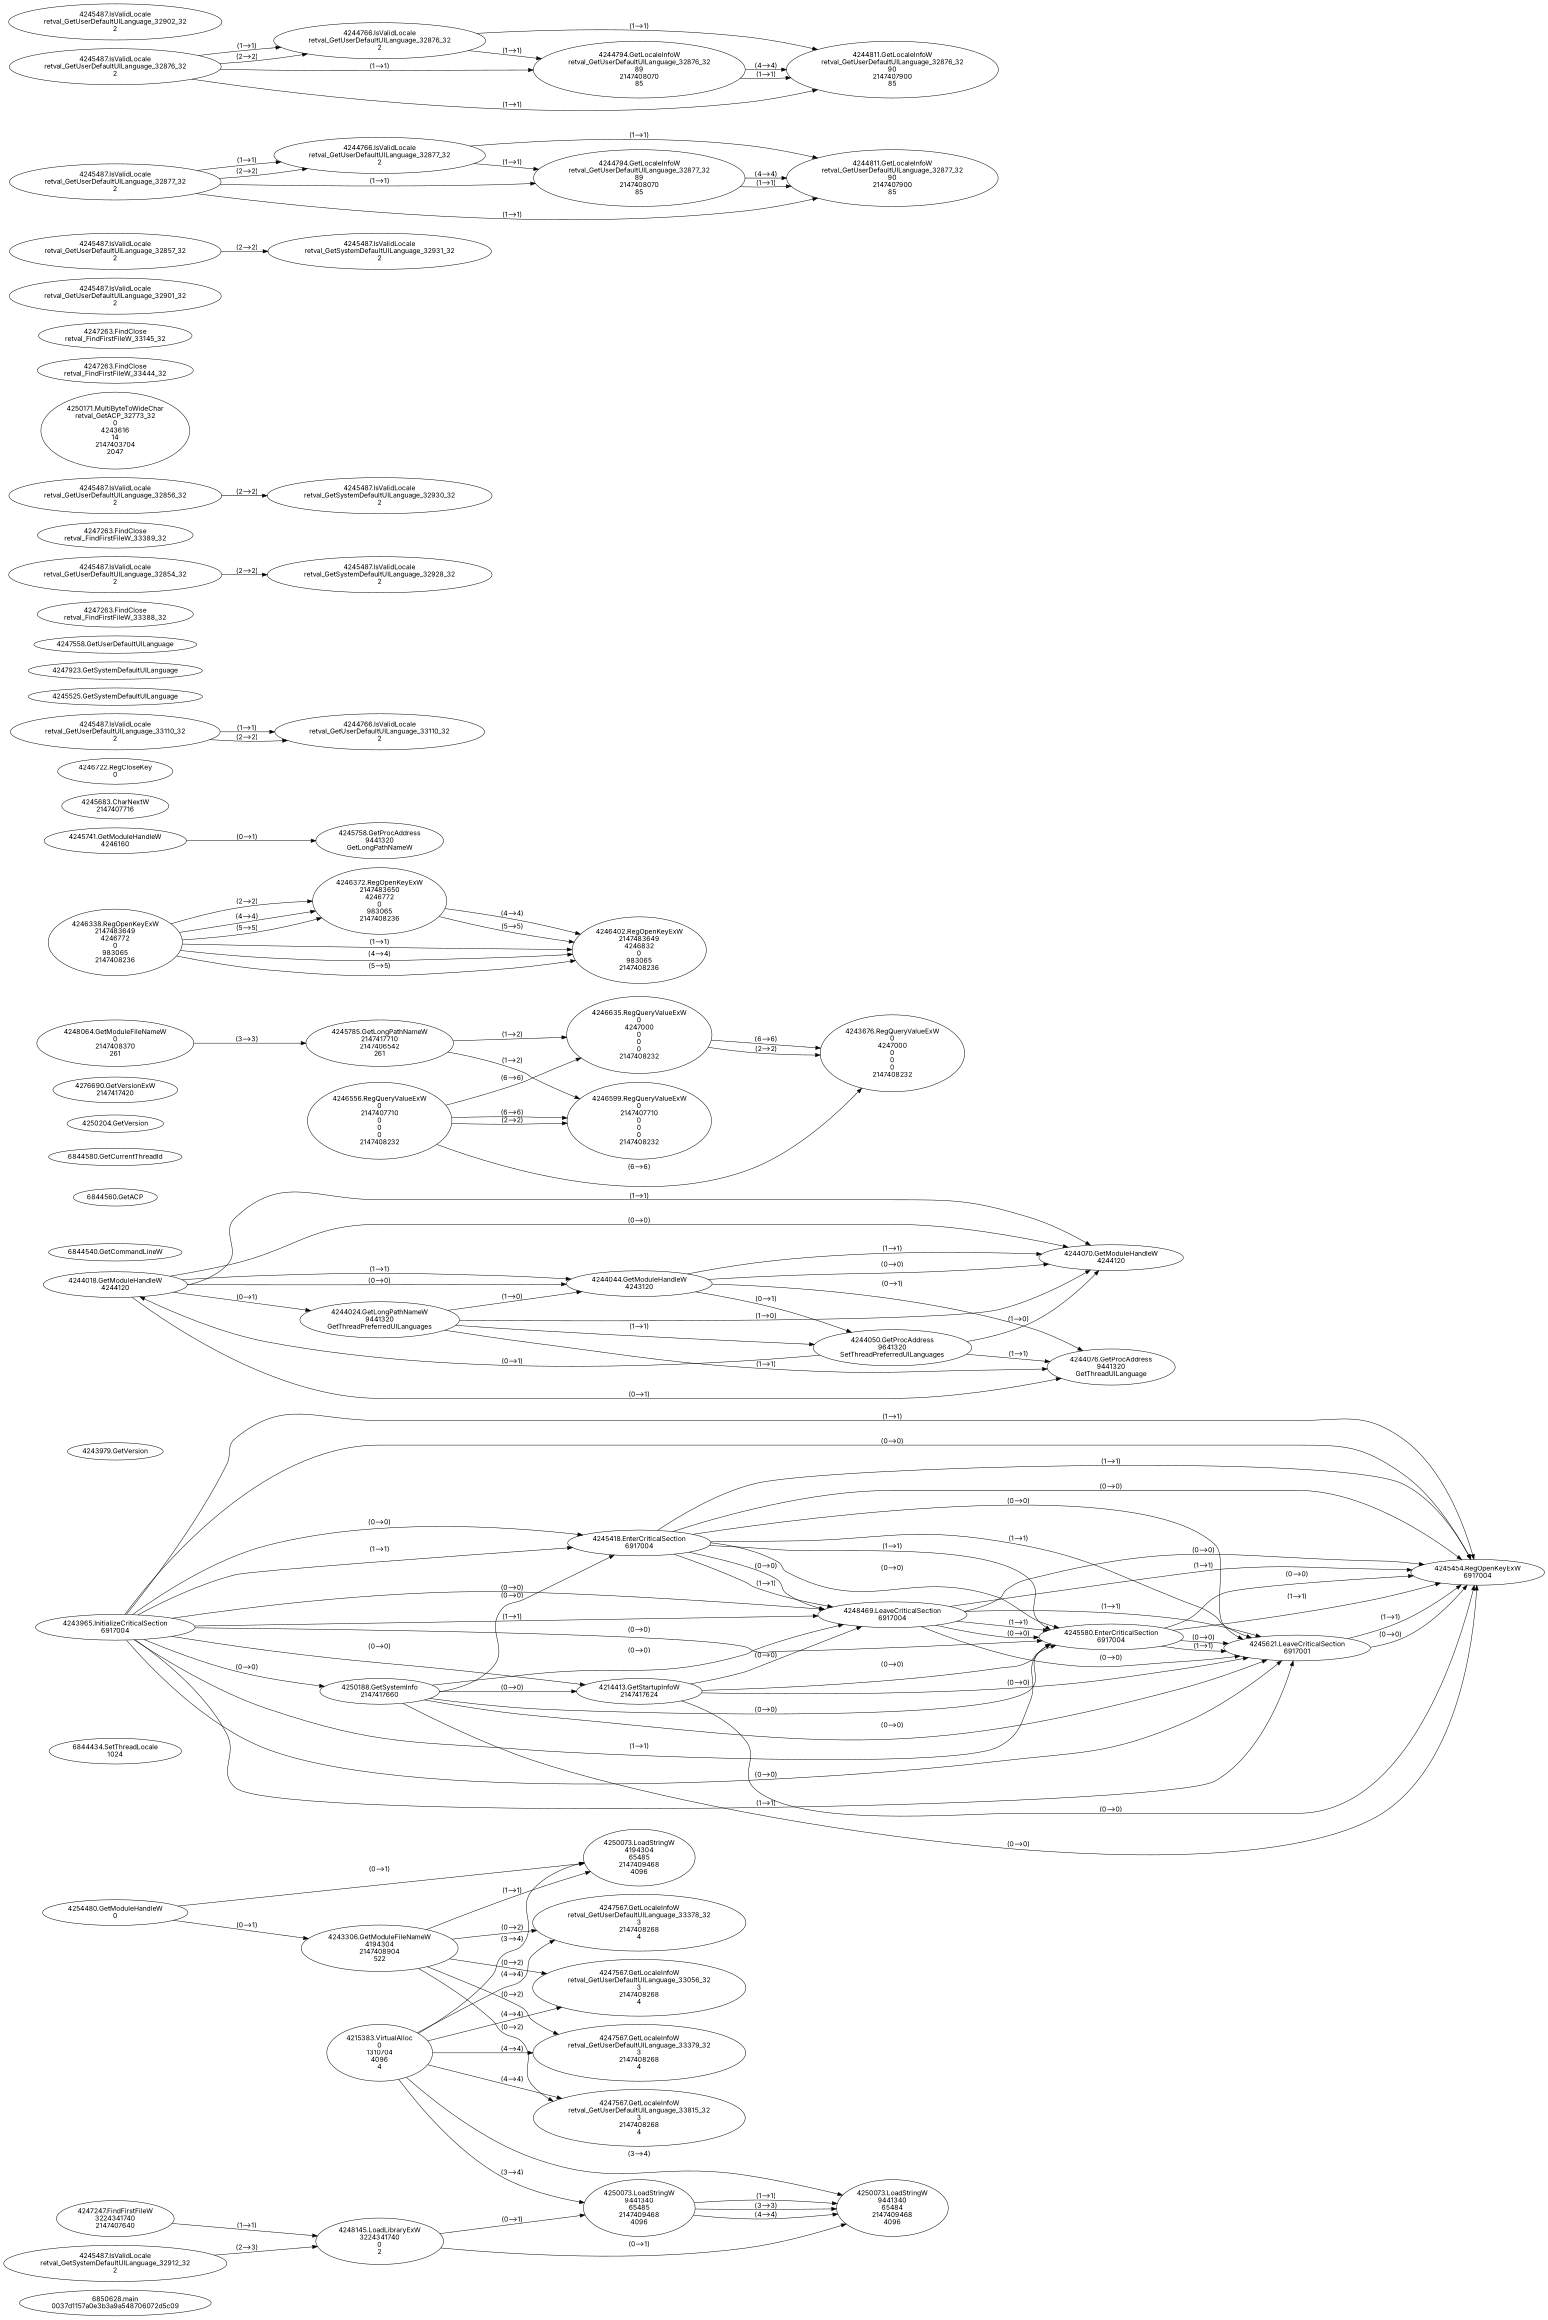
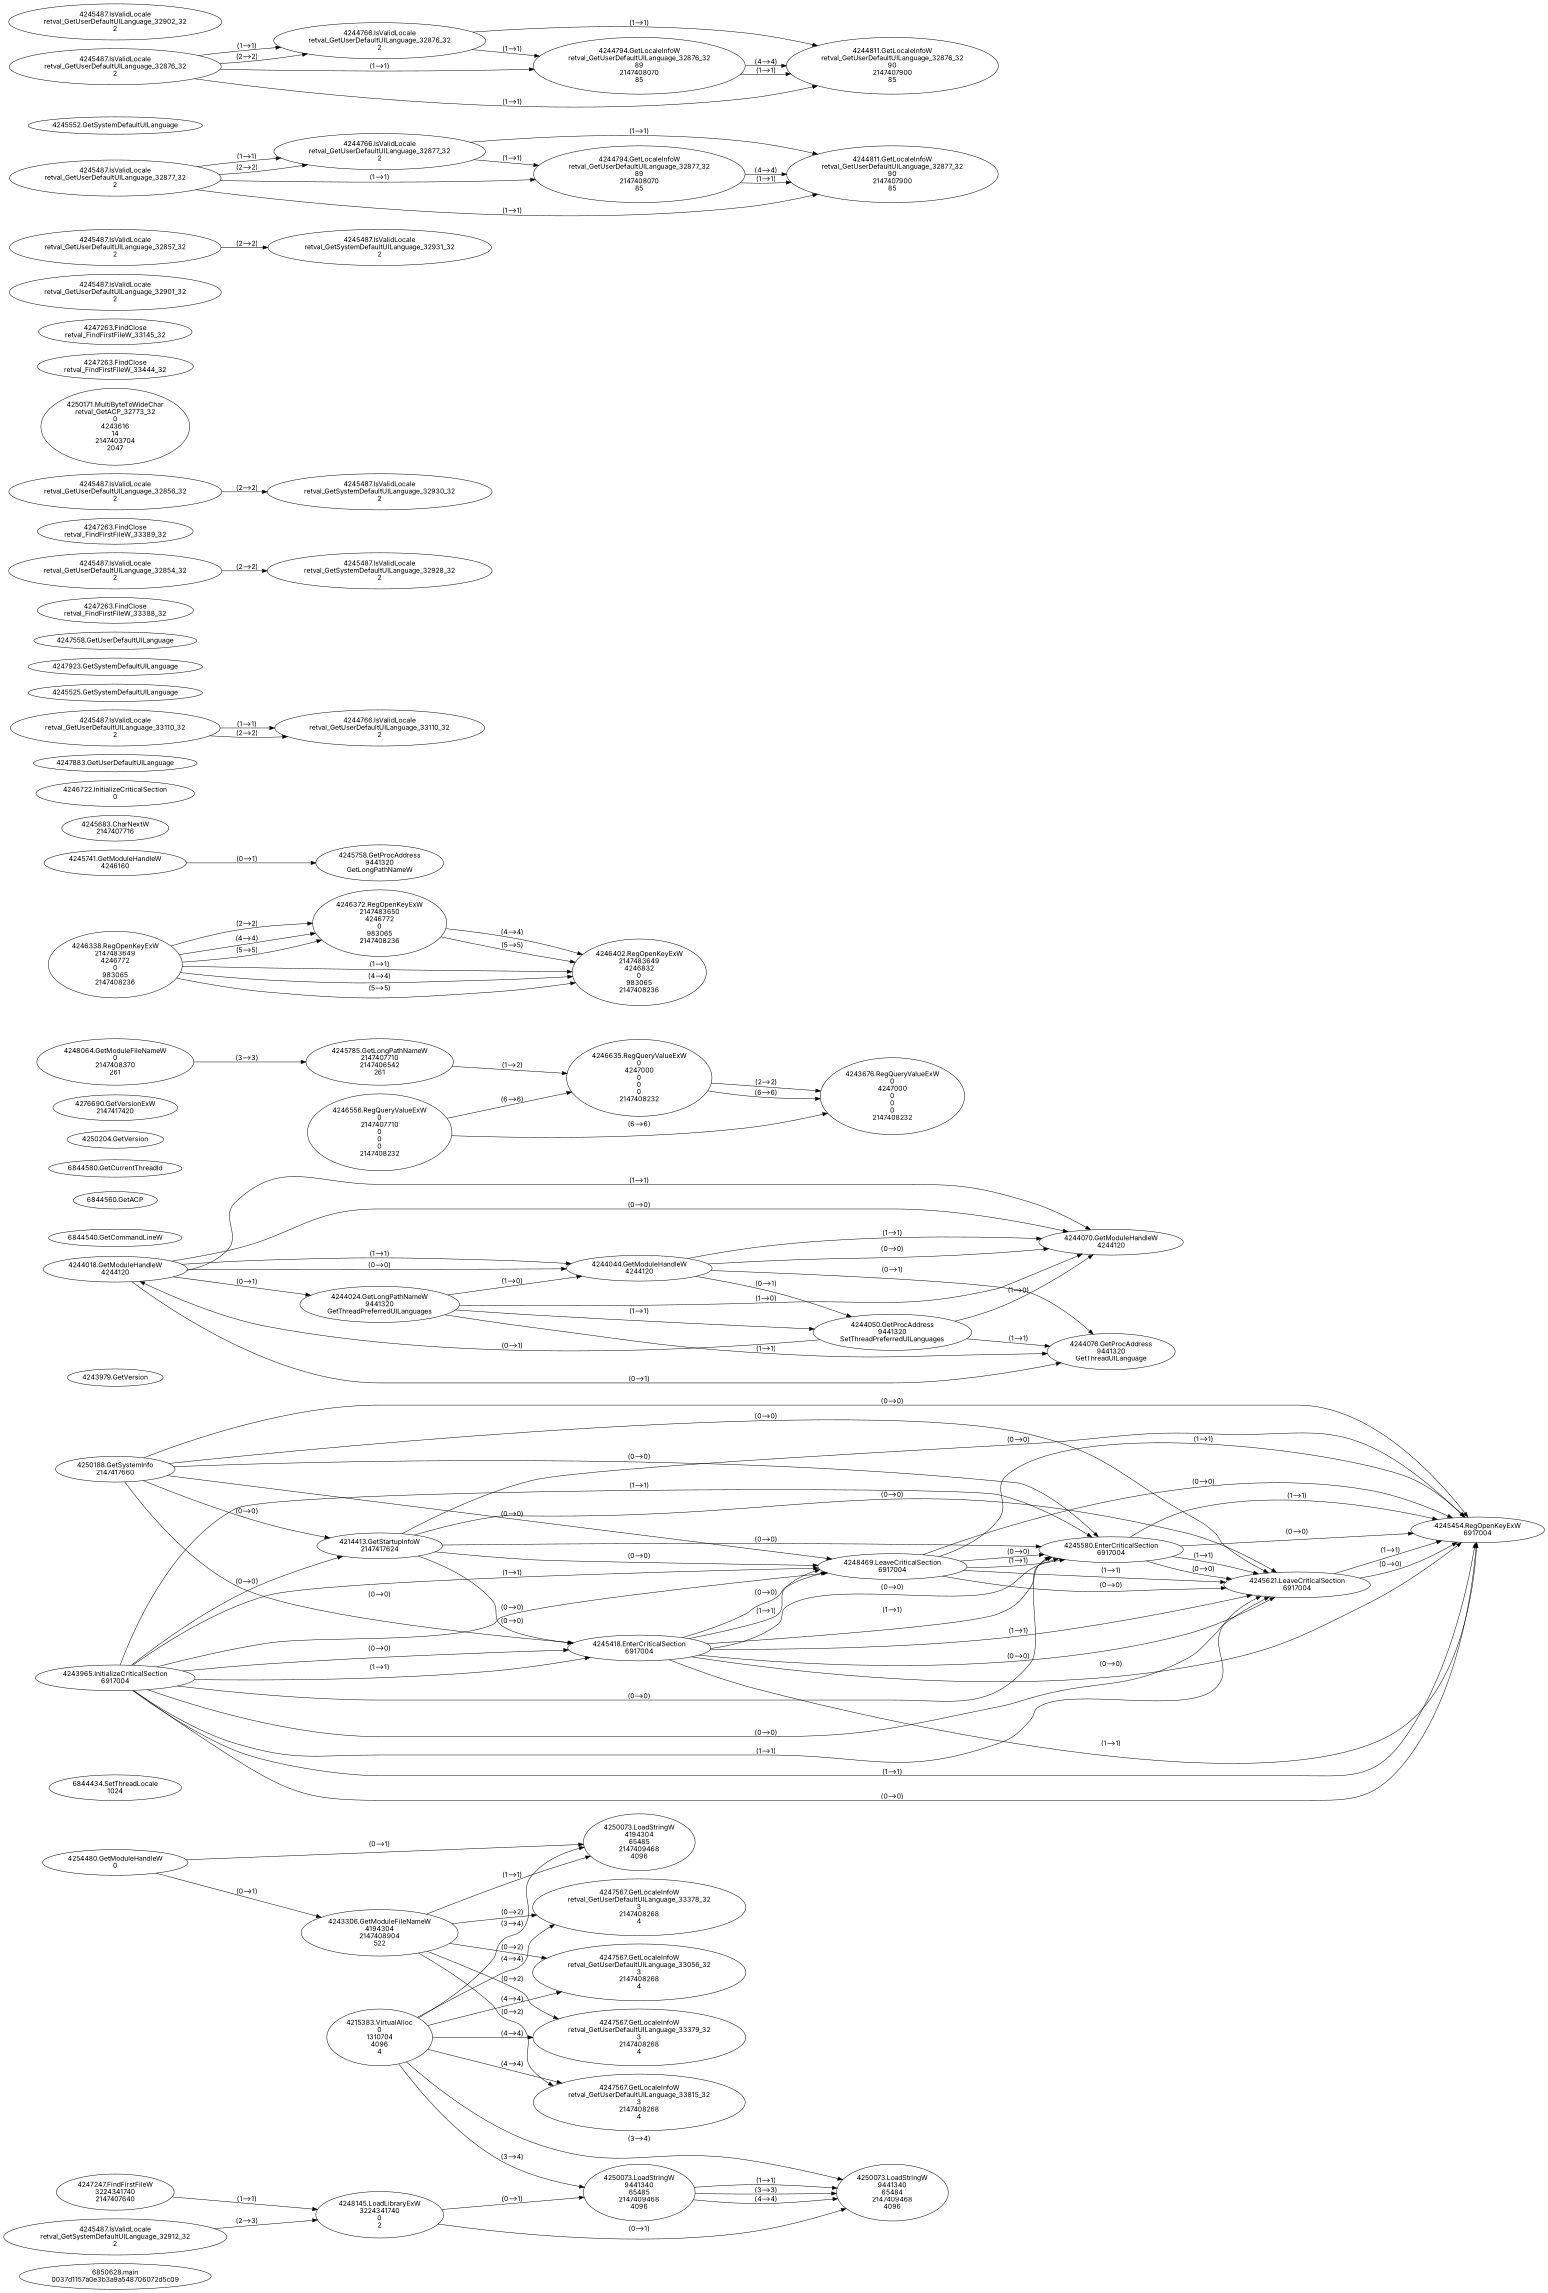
node "4245552.GetSystemDefaultUILanguage": added
node "4247883.GetUserDefaultUILanguage": added
node "4246722.RegCloseKey 0": label "4246722.RegCloseKey 0" -> "4246722.InitializeCriticalSection 0"
node "4245785.GetLongPathNameW 2147417710 2147406542 261": label "4245785.GetLongPathNameW 2147417710 2147406542 261" -> "4245785.GetLongPathNameW 2147407710 2147406542 261"
node "4246599.RegQueryValueExW 0 2147407710 0 0 0 2147408232": removed
node "4244044.GetModuleHandleW 4243120": label "4244044.GetModuleHandleW 4243120" -> "4244044.GetModuleHandleW 4244120"
node "4244050.GetProcAddress 9641320 SetThreadPreferredUILanguages": label "4244050.GetProcAddress 9641320 SetThreadPreferredUILanguages" -> "4244050.GetProcAddress 9441320 SetThreadPreferredUILanguages"
edge "4214413.GetStartupInfoW 2147417624" -> "4245418.EnterCriticalSection 6917004": added, label "(0-->0)"
node "4245621.LeaveCriticalSection 6917001": label "4245621.LeaveCriticalSection 6917001" -> "4245621.LeaveCriticalSection 6917004"
edge "4243965.InitializeCriticalSection 6917004" -> "4250188.GetSystemInfo 2147417660": removed, label "(0-->0)"
